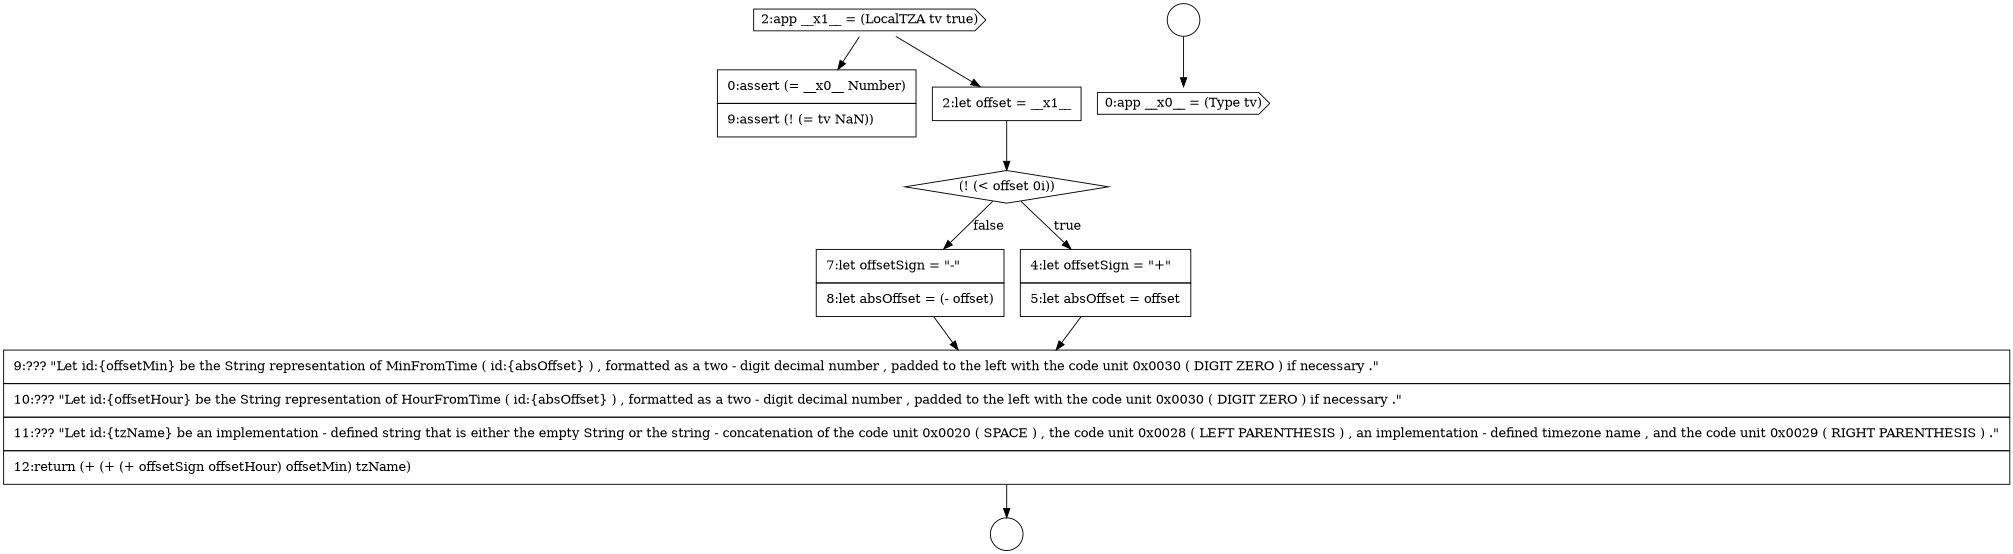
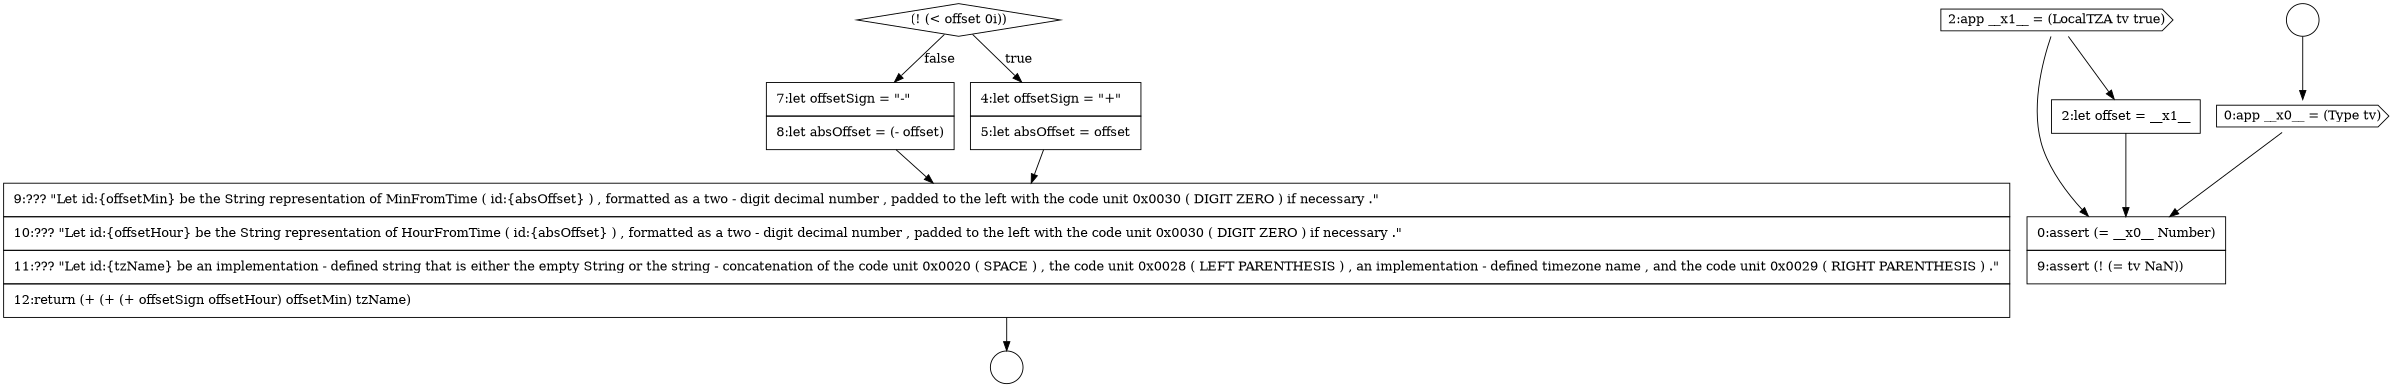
edge "2:let offset = __x1__" -> "(! (< offset 0i))": now "2:let offset = __x1__" -> "0:assert (= __x0__ Number)"
edge "0:app __x0__ = (Type tv)" -> "0:assert (= __x0__ Number)": added
